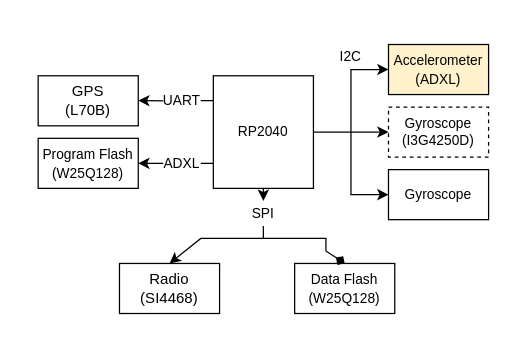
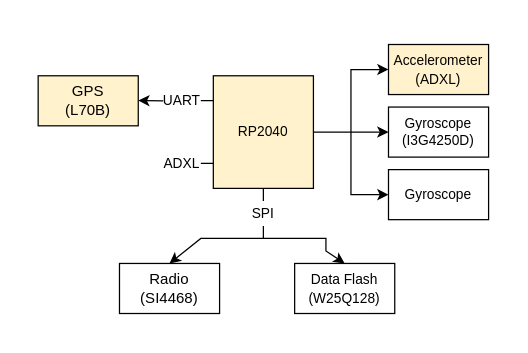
node "I2C": removed
node "GPS (L70B)": fillcolor #ffffff -> #fff2cc
node "RP2040": fillcolor #ffffff -> #fff2cc
node "Gyroscope (I3G4250D)": style dashed -> solid
node "Program Flash (W25Q128)": removed
edge "ADXL" -> "Program Flash (W25Q128)": removed
edge "RP2040" -> "SPI": arrowhead classic -> none
edge "SPI" -> "Data Flash (W25Q128)": arrowhead diamond -> classic
